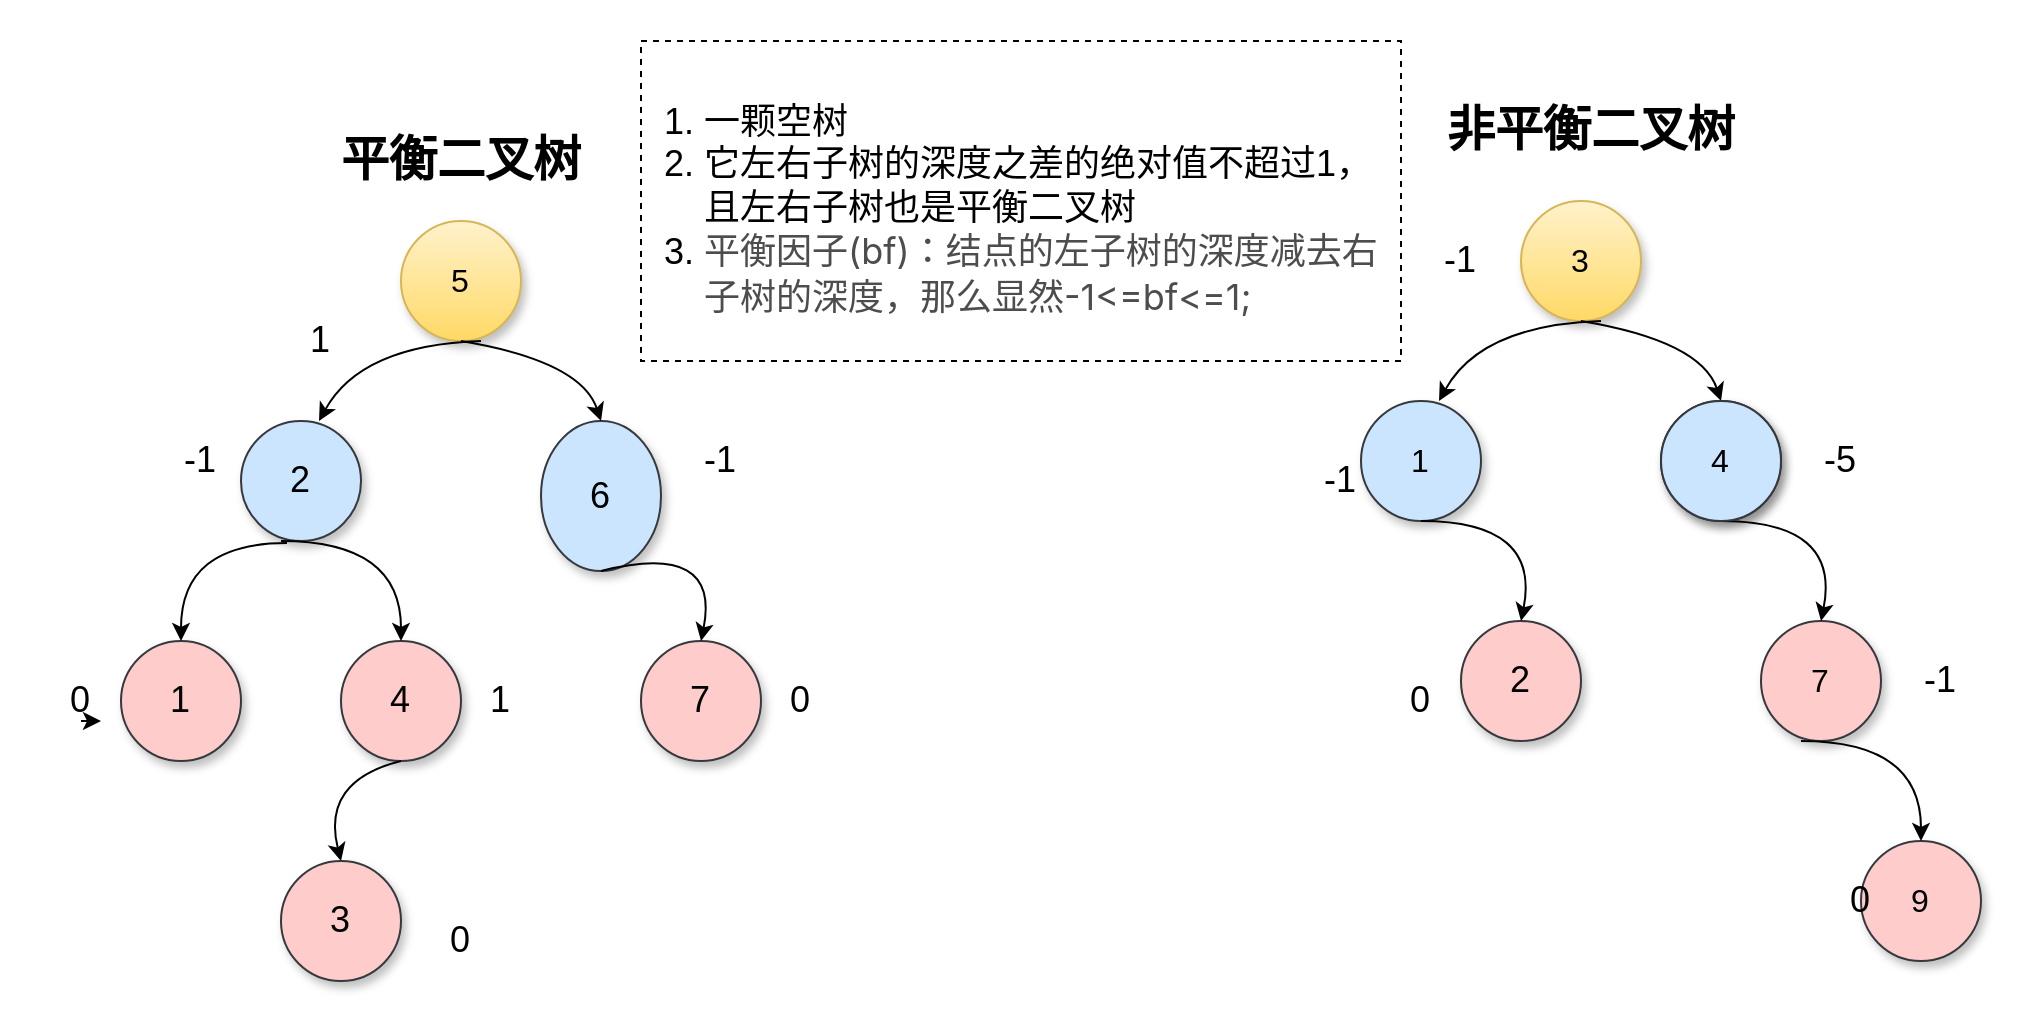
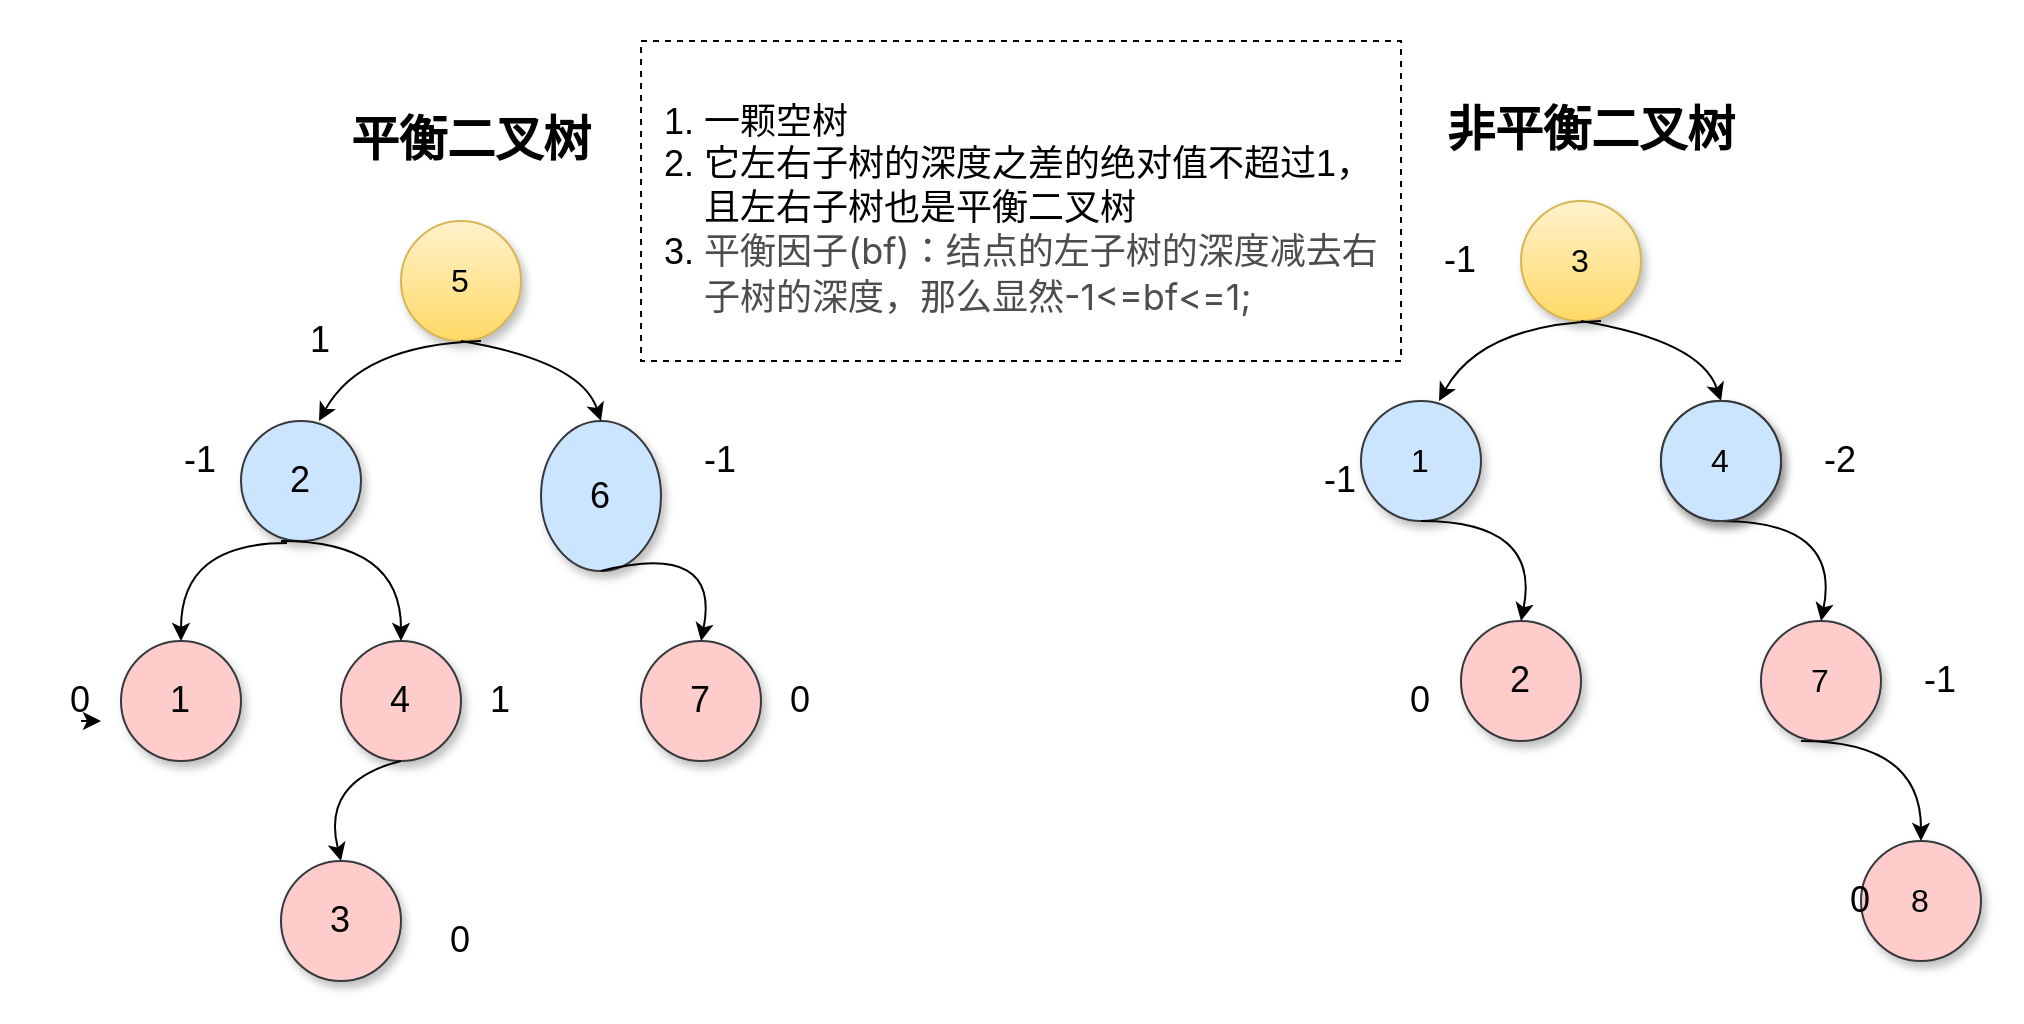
node "平衡二叉树": moved (461, 161) -> (471, 141)
node "-5": label "-5" -> "-2"
node "9": label "9" -> "8"
